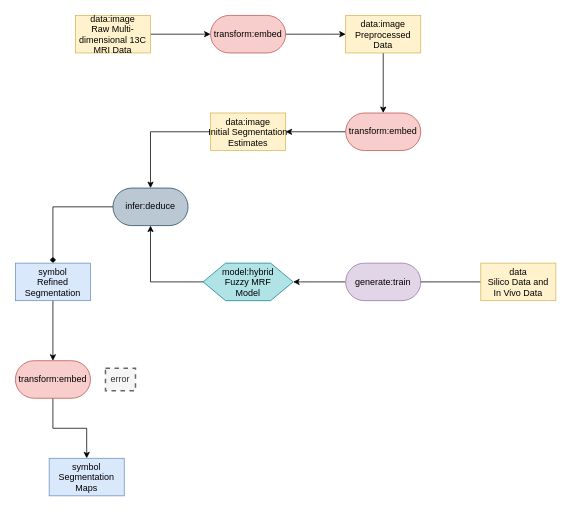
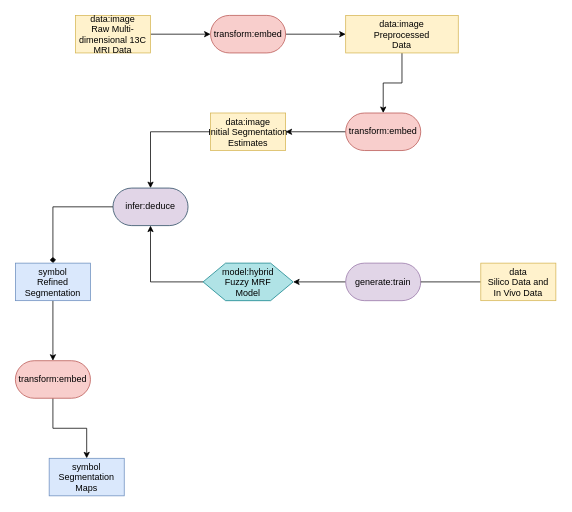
node "data:image Preprocessed Data": size 75x38 -> 113x38
node "infer:deduce": fillcolor #bac8d3 -> #e1d5e7
node "error": removed
